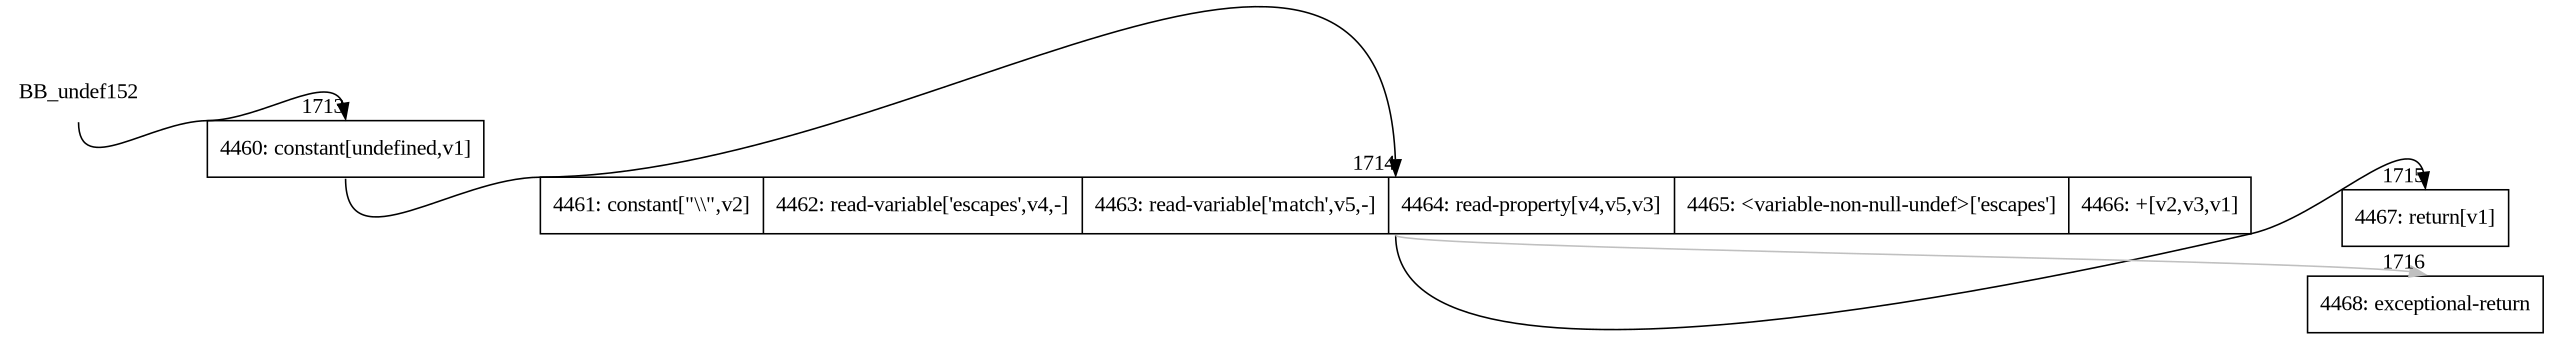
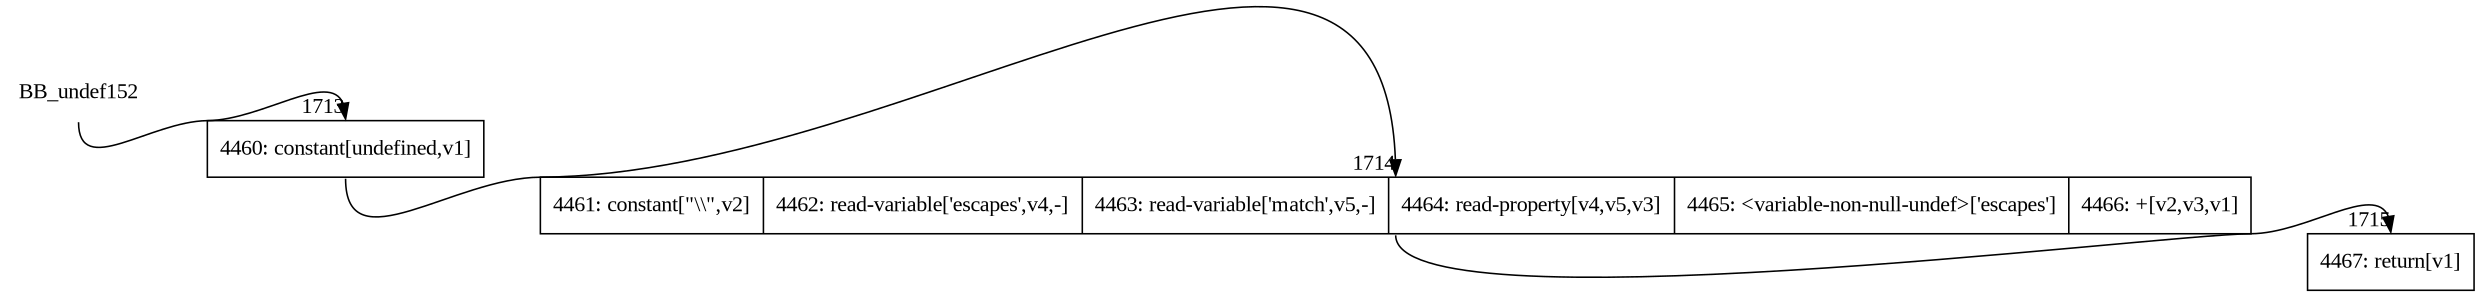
node "4468: exceptional-return": removed
